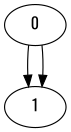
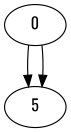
node "1": label "1" -> "5"
